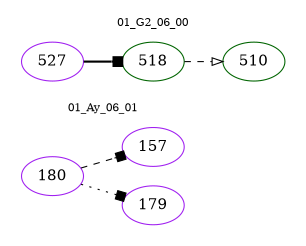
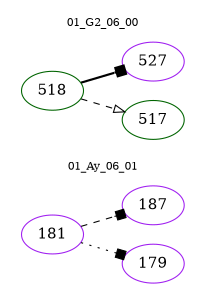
edge "527" -> "518": reversed
node "510": label "510" -> "517"
node "157": label "157" -> "187"
node "180": label "180" -> "181"
